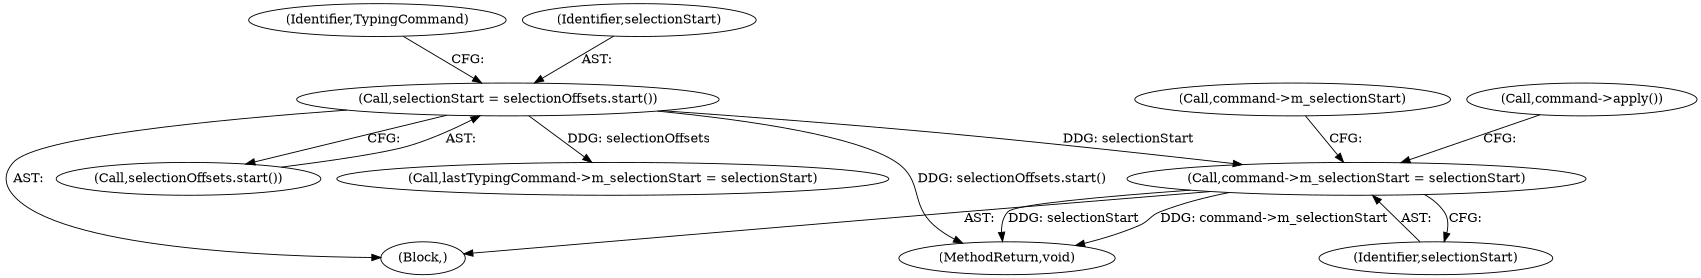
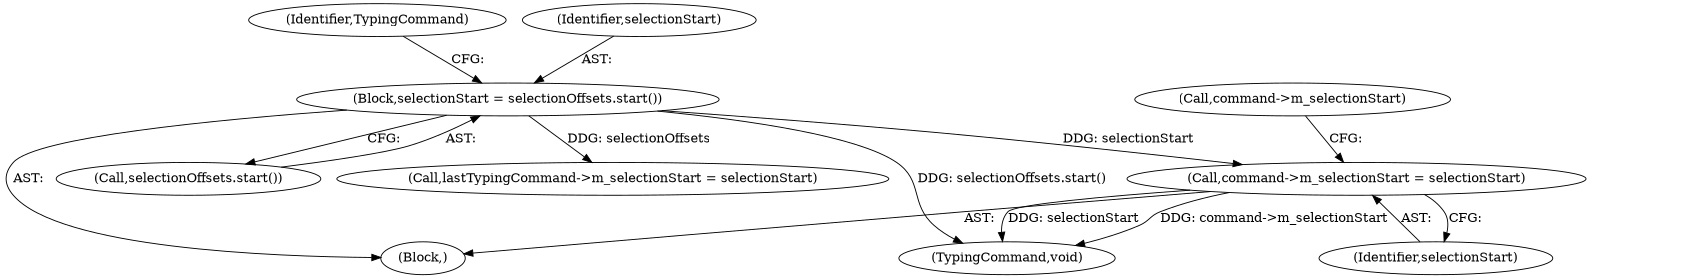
node "(Call,selectionStart = selectionOffsets.start())": label "(Call,selectionStart = selectionOffsets.start())" -> "(Block,selectionStart = selectionOffsets.start())"
node "(Call,command->apply())": removed
node "(MethodReturn,void)": label "(MethodReturn,void)" -> "(TypingCommand,void)"
